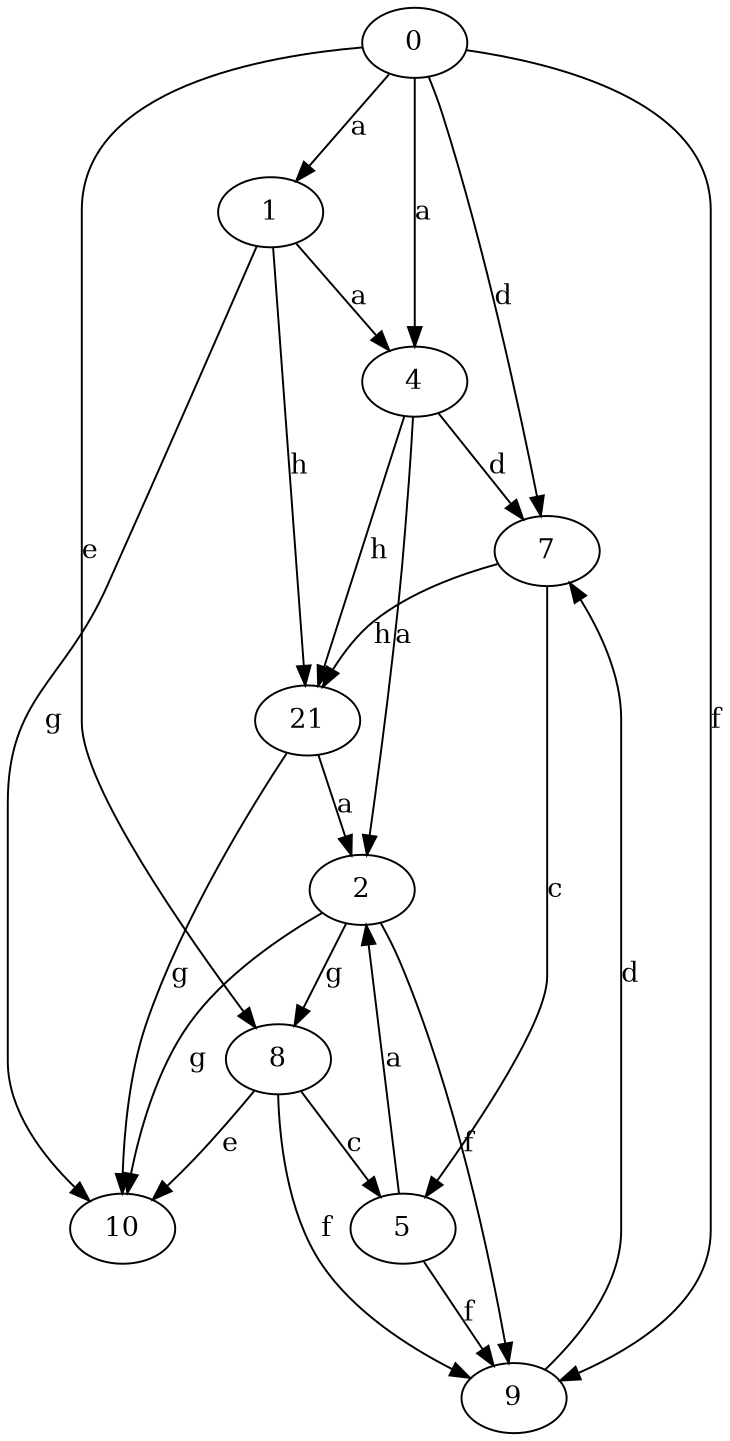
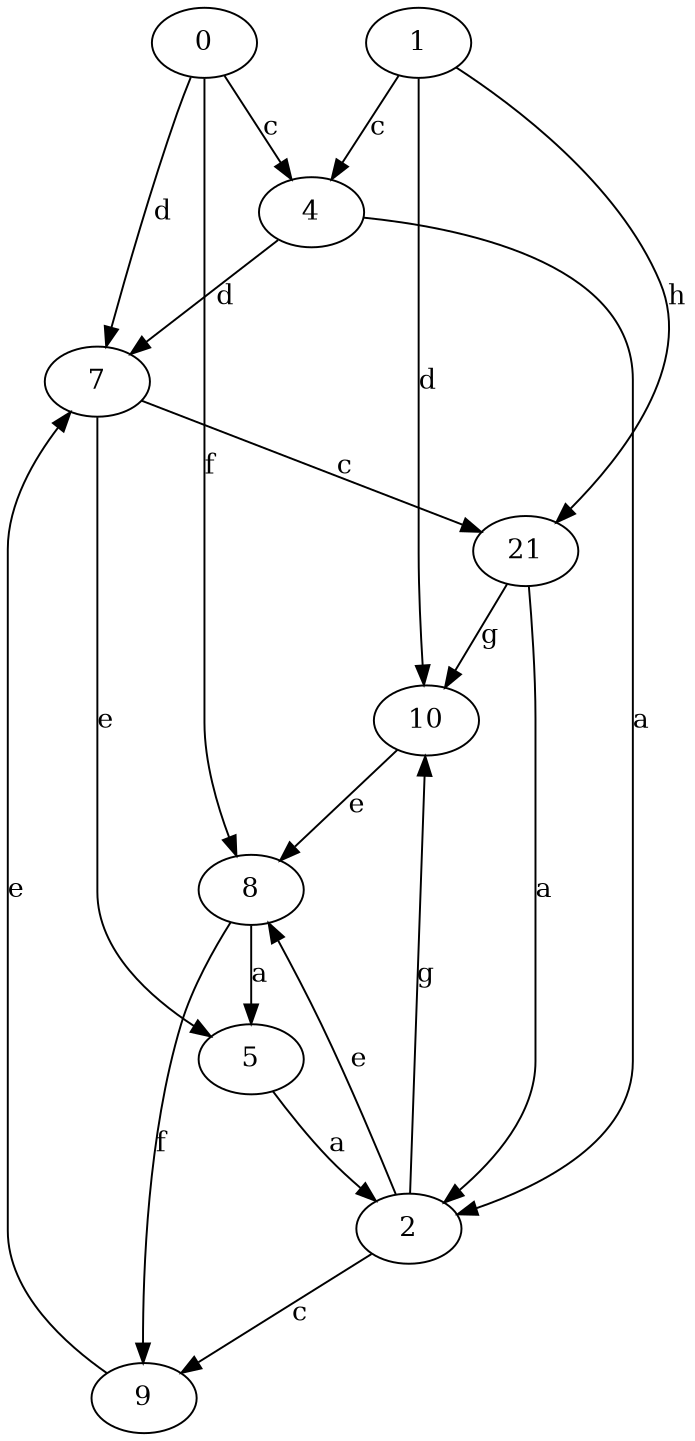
edge "0" -> "1": removed, label "a"
edge "0" -> "4": label "a" -> "c"
edge "1" -> "4": label "a" -> "c"
edge "4" -> "21": removed, label "h"
edge "0" -> "8": label "e" -> "f"
edge "7" -> "21": label "h" -> "c"
edge "0" -> "9": removed, label "f"
edge "1" -> "10": label "g" -> "d"
edge "7" -> "5": label "c" -> "e"
edge "2" -> "8": label "g" -> "e"
edge "9" -> "7": label "d" -> "e"
edge "8" -> "10": reversed
edge "8" -> "5": label "c" -> "a"
edge "2" -> "9": label "f" -> "c"
edge "5" -> "9": removed, label "f"
